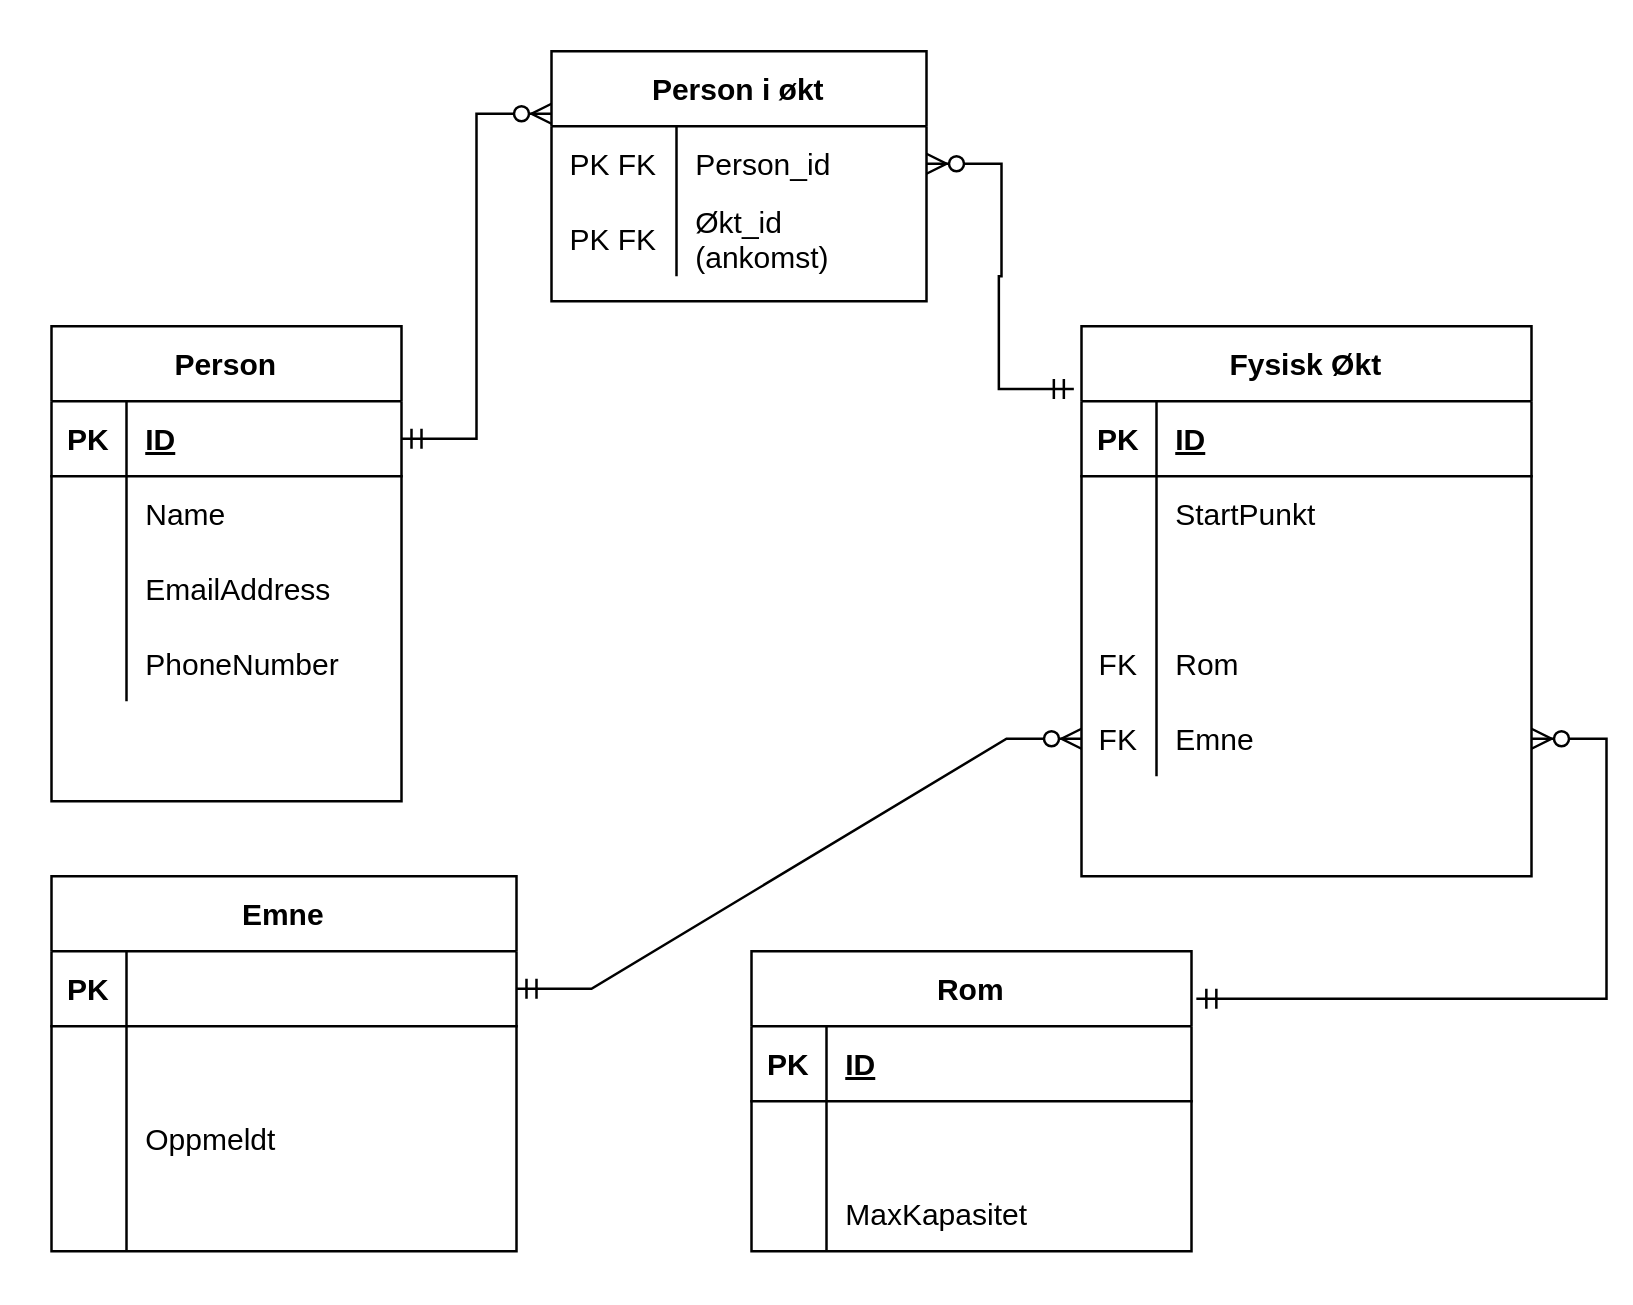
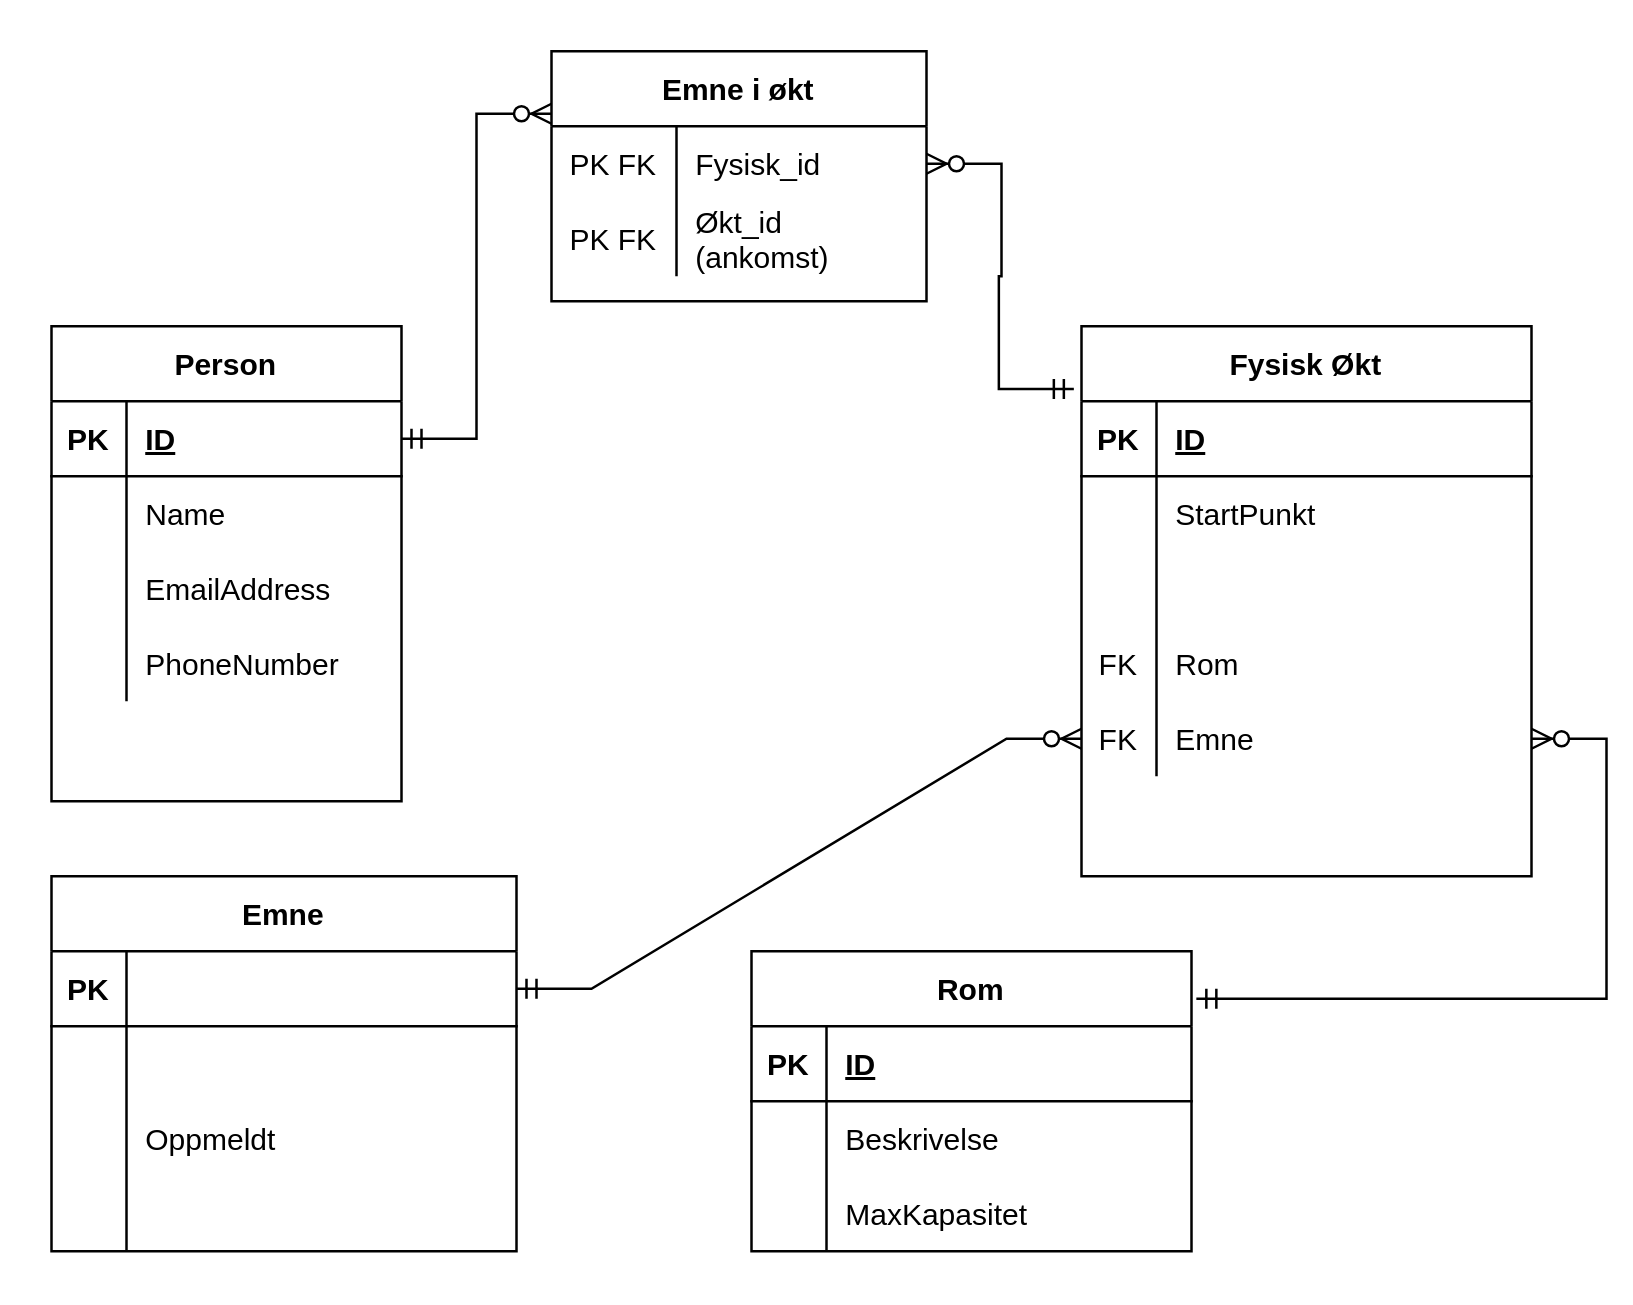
node "Person i økt": label "Person i økt" -> "Emne i økt"
node "Person_id": label "Person_id" -> "Fysisk_id"
node "Beskrivelse": added
